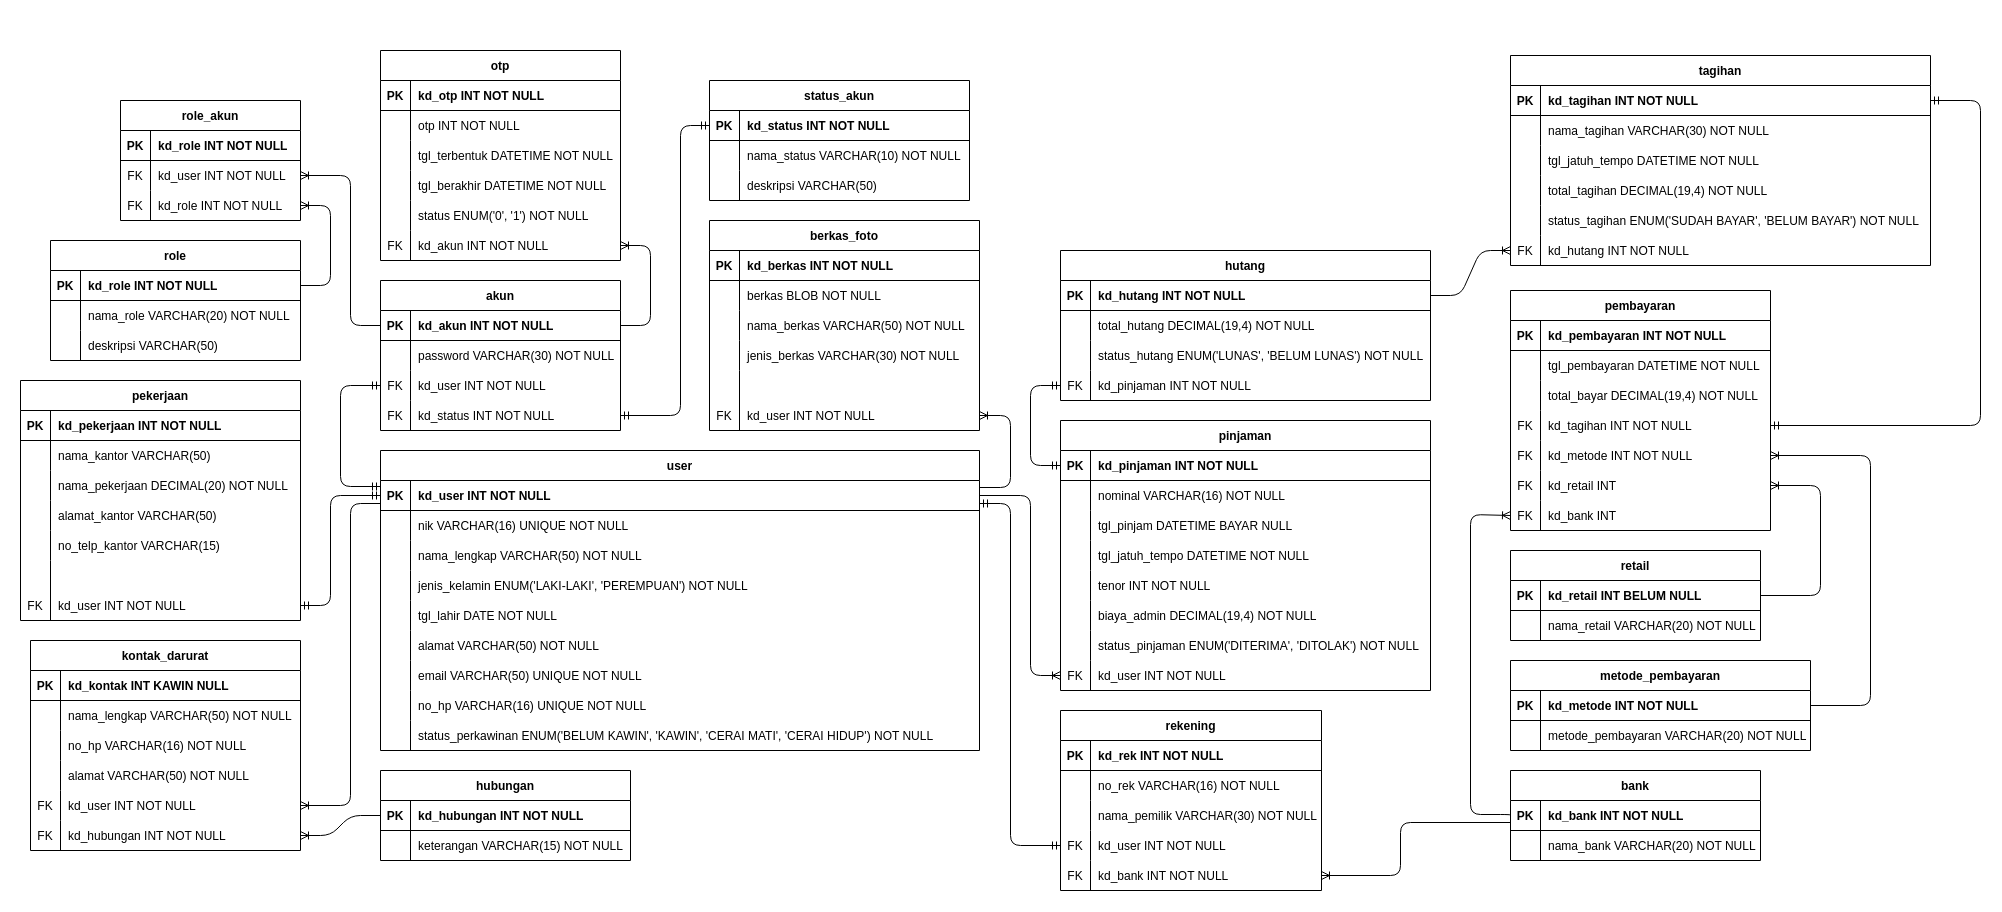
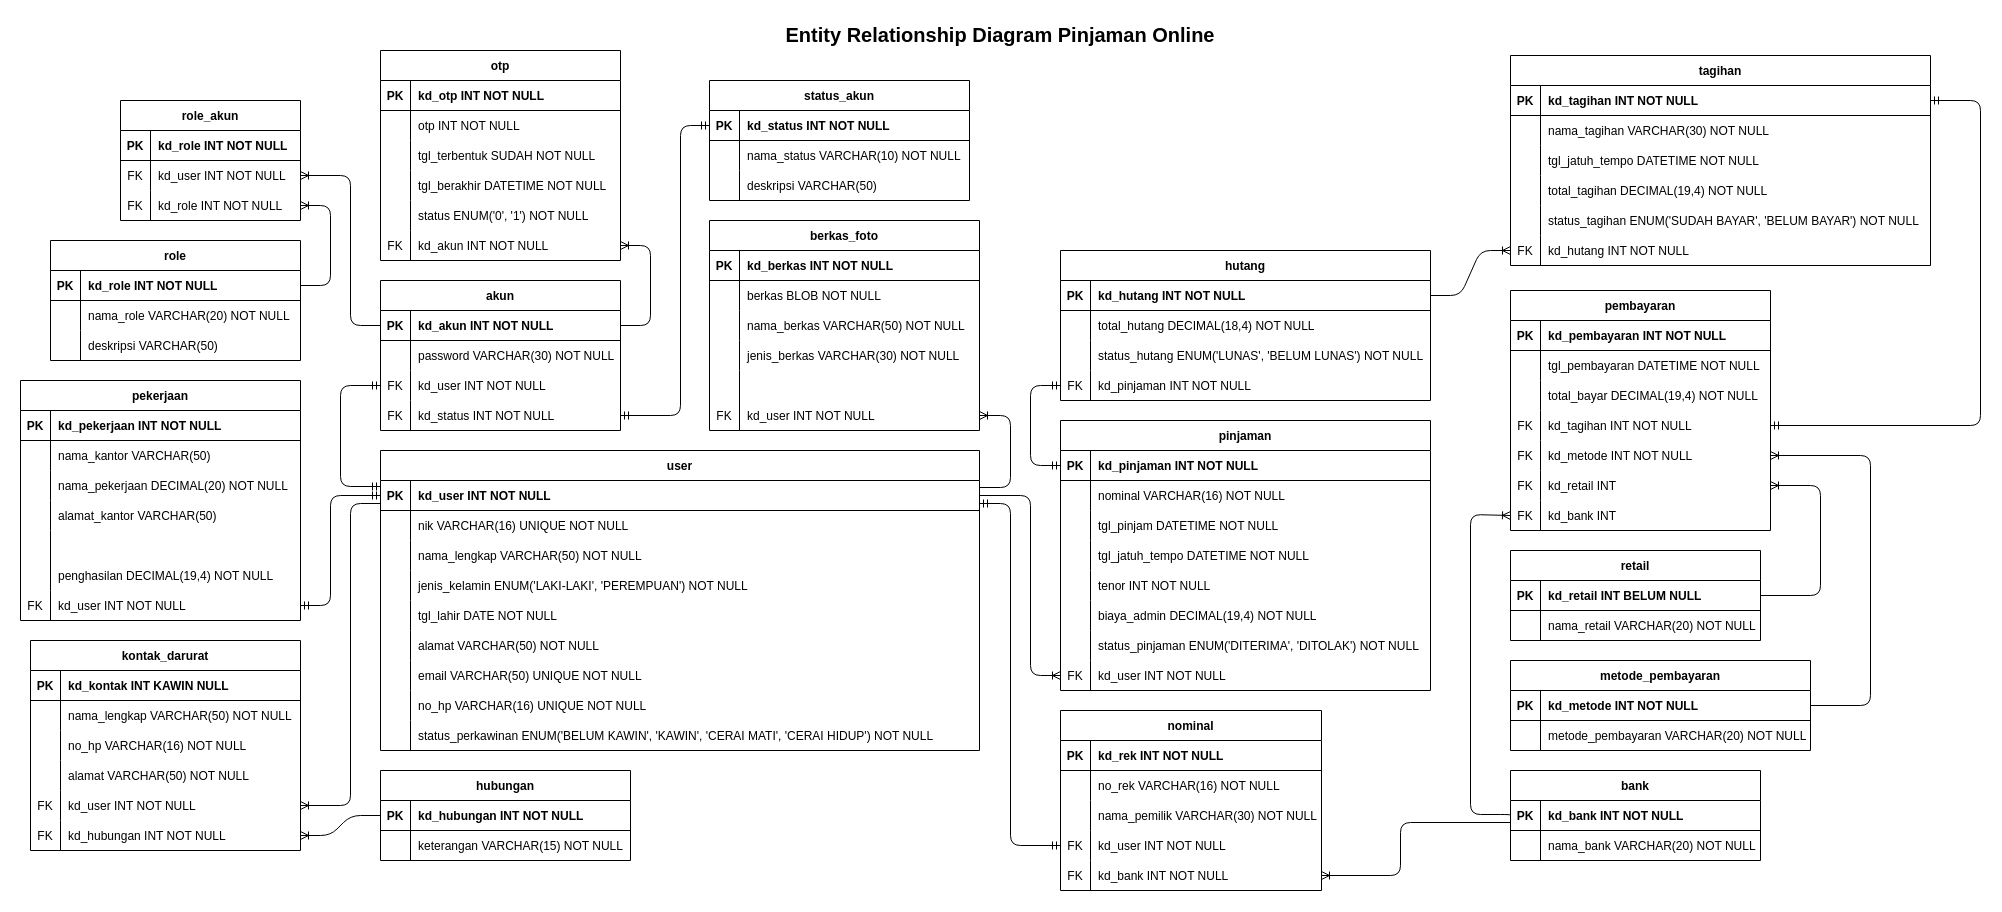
node "Entity Relationship Diagram Pinjaman Online": added
node "tgl_terbentuk DATETIME NOT NULL": label "tgl_terbentuk DATETIME NOT NULL" -> "tgl_terbentuk SUDAH NOT NULL"
node "total_hutang DECIMAL(19,4) NOT NULL": label "total_hutang DECIMAL(19,4) NOT NULL" -> "total_hutang DECIMAL(18,4) NOT NULL"
node "tgl_pinjam DATETIME BAYAR NULL": label "tgl_pinjam DATETIME BAYAR NULL" -> "tgl_pinjam DATETIME NOT NULL"
node "no_telp_kantor VARCHAR(15)": removed
node "penghasilan DECIMAL(19,4) NOT NULL": added
node "rekening": label "rekening" -> "nominal"
